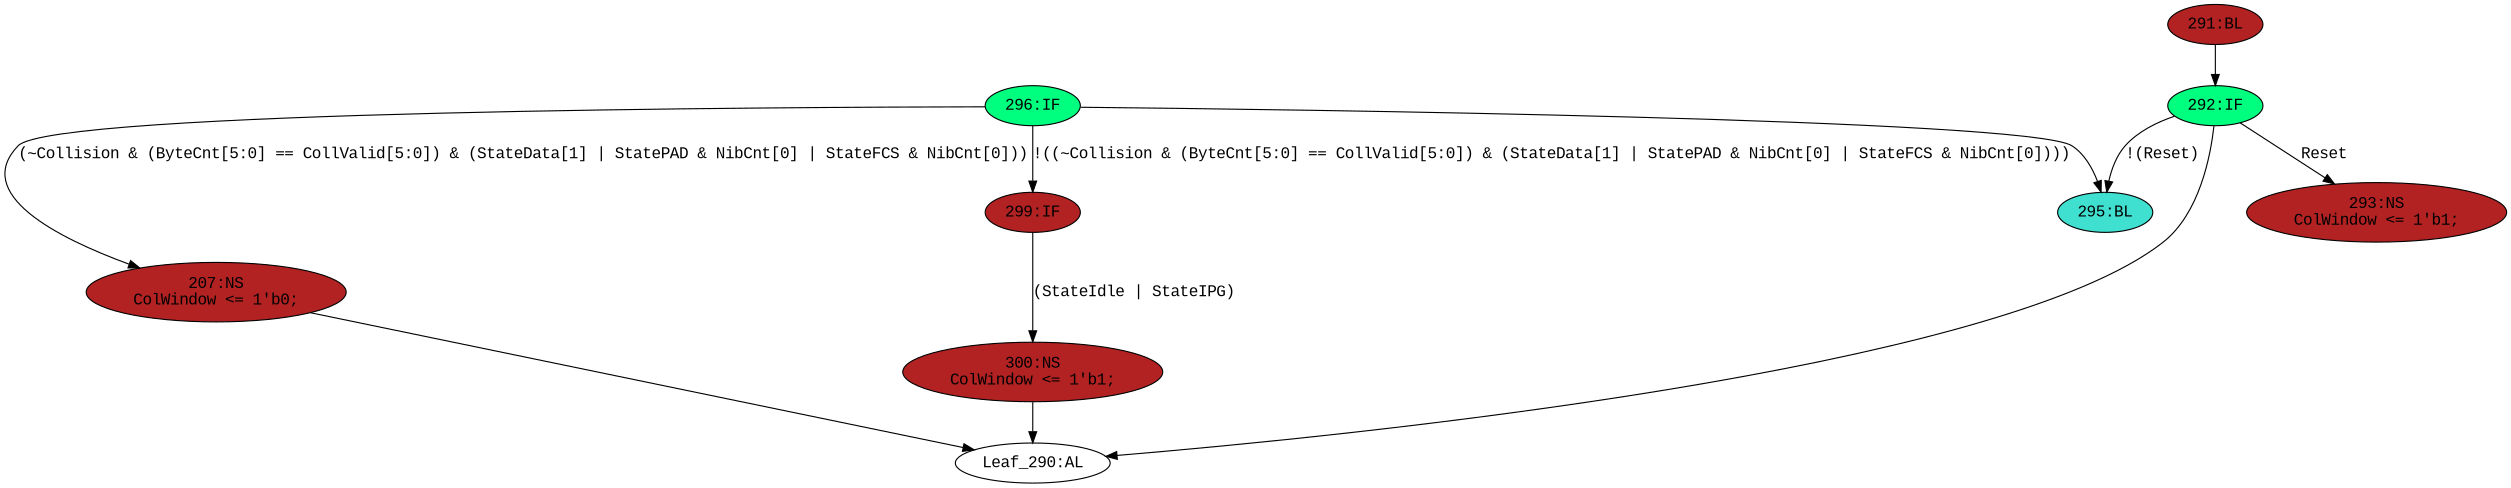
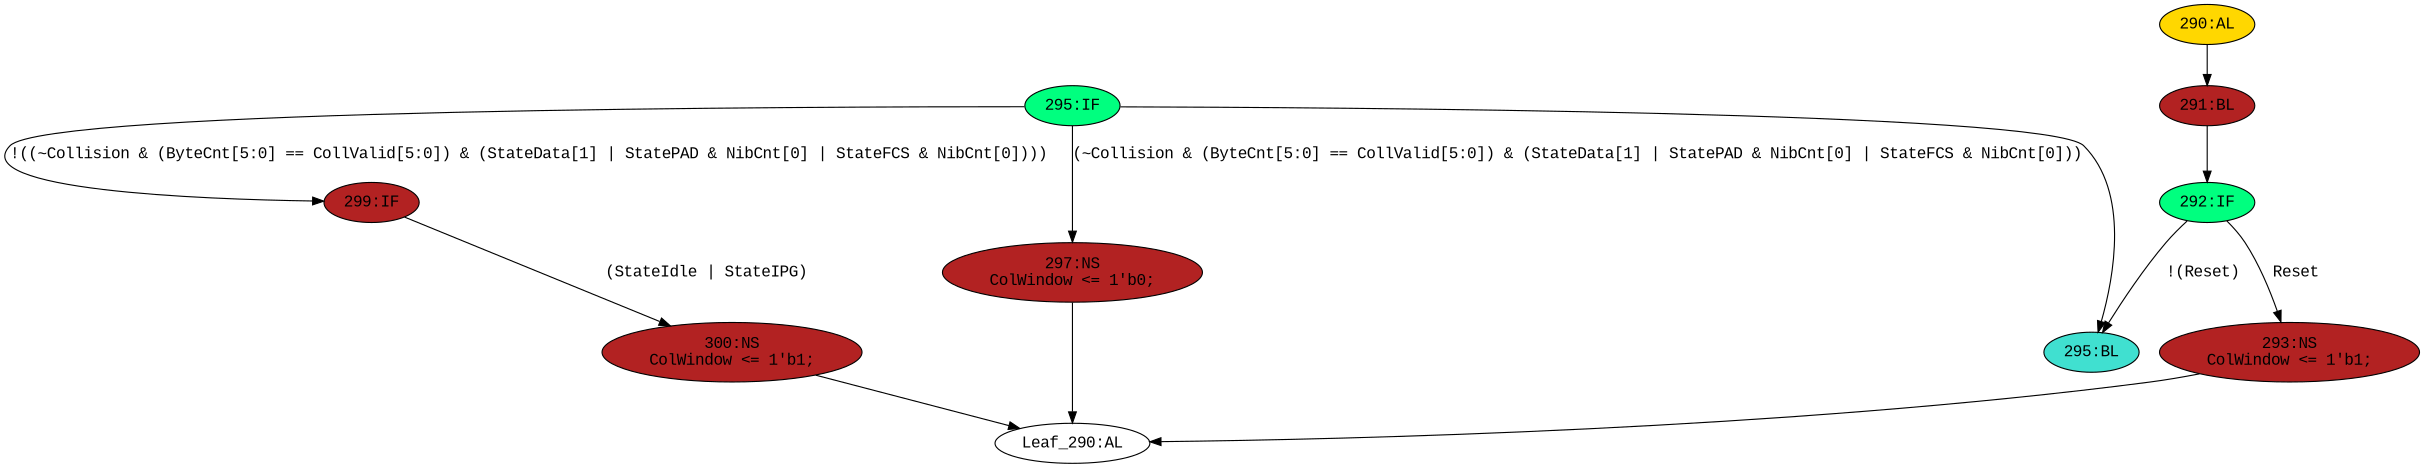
node "290:AL": added
node "296:IF": label "296:IF" -> "295:IF"
node "207:NS ColWindow <= 1'b0;": label "207:NS ColWindow <= 1'b0;" -> "297:NS ColWindow <= 1'b0;"
edge "292:IF" -> "Leaf_290:AL": now "293:NS ColWindow <= 1'b1;" -> "Leaf_290:AL"
